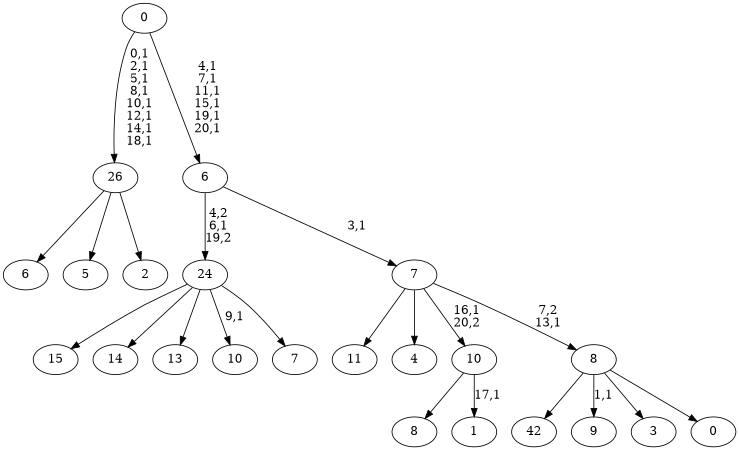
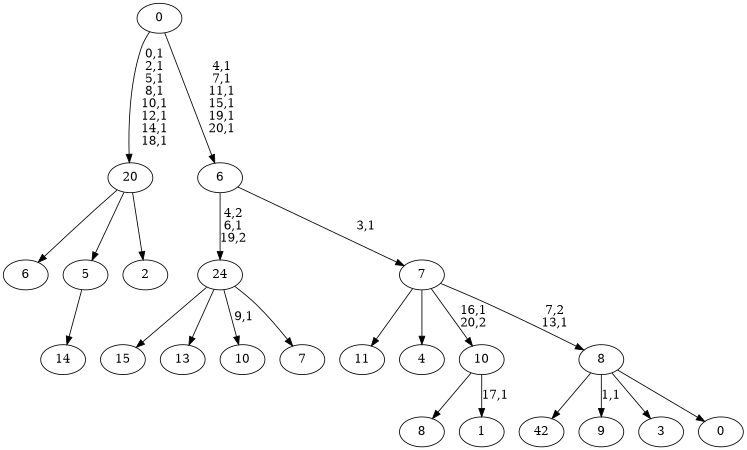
node "26": label "26" -> "20"
edge "24" -> "14": now "5" -> "14"
